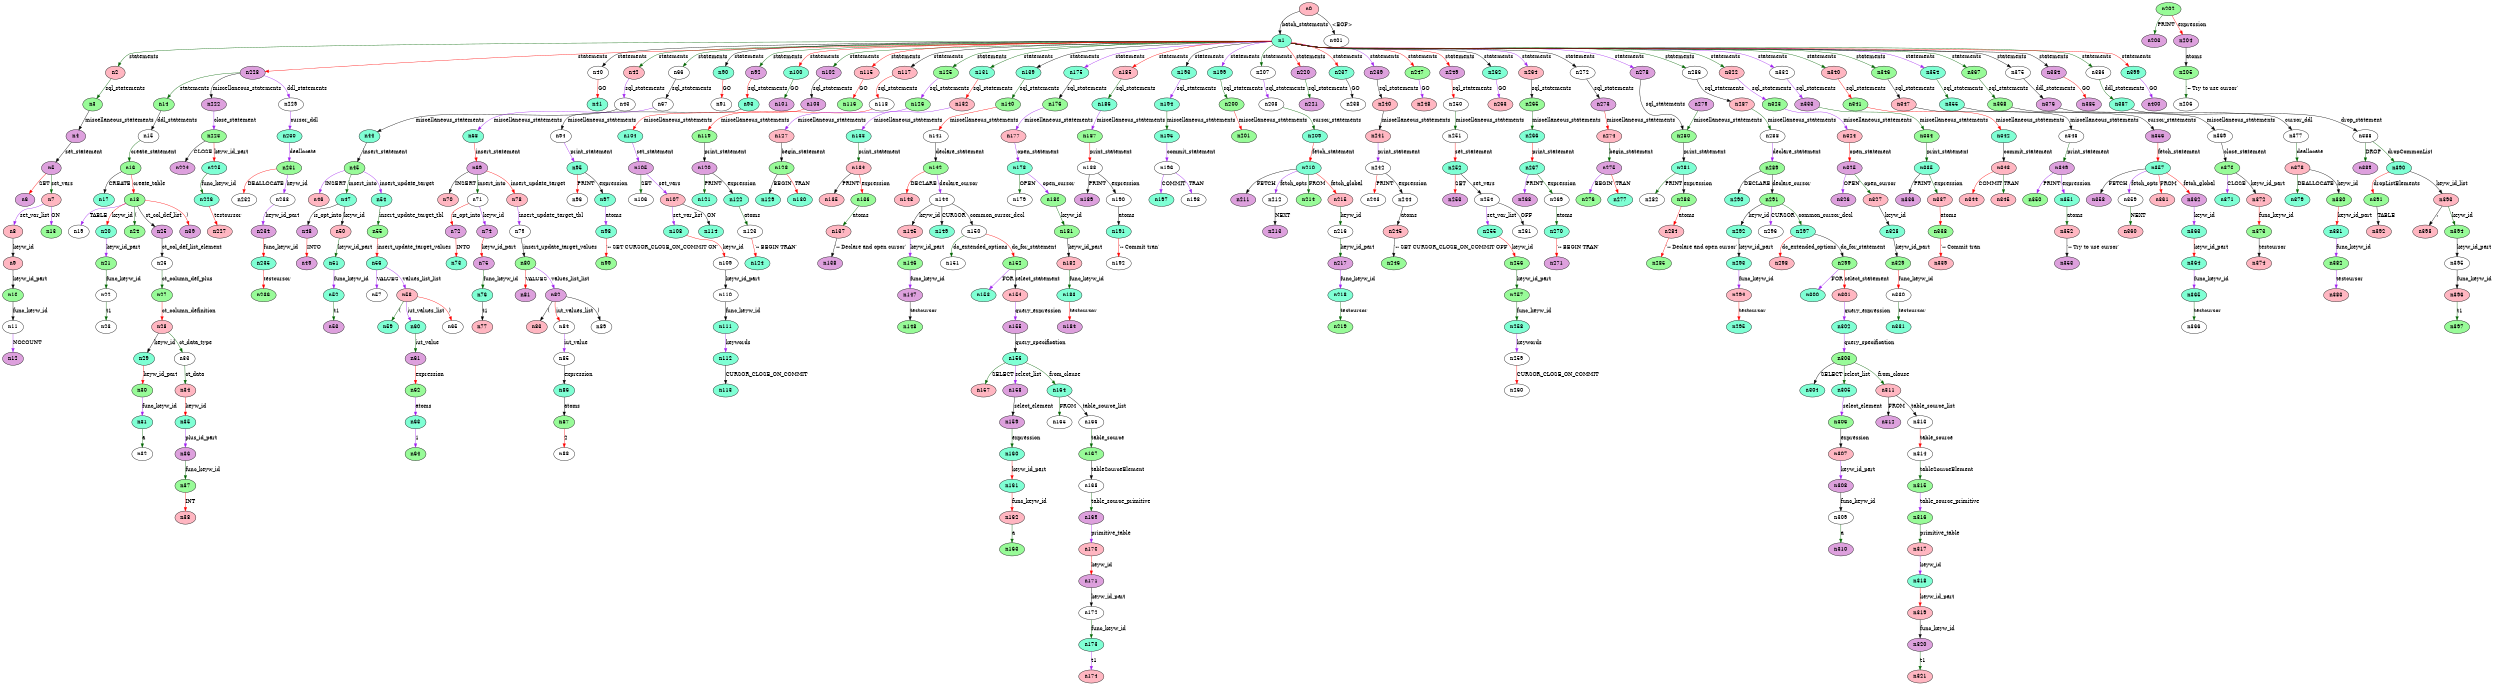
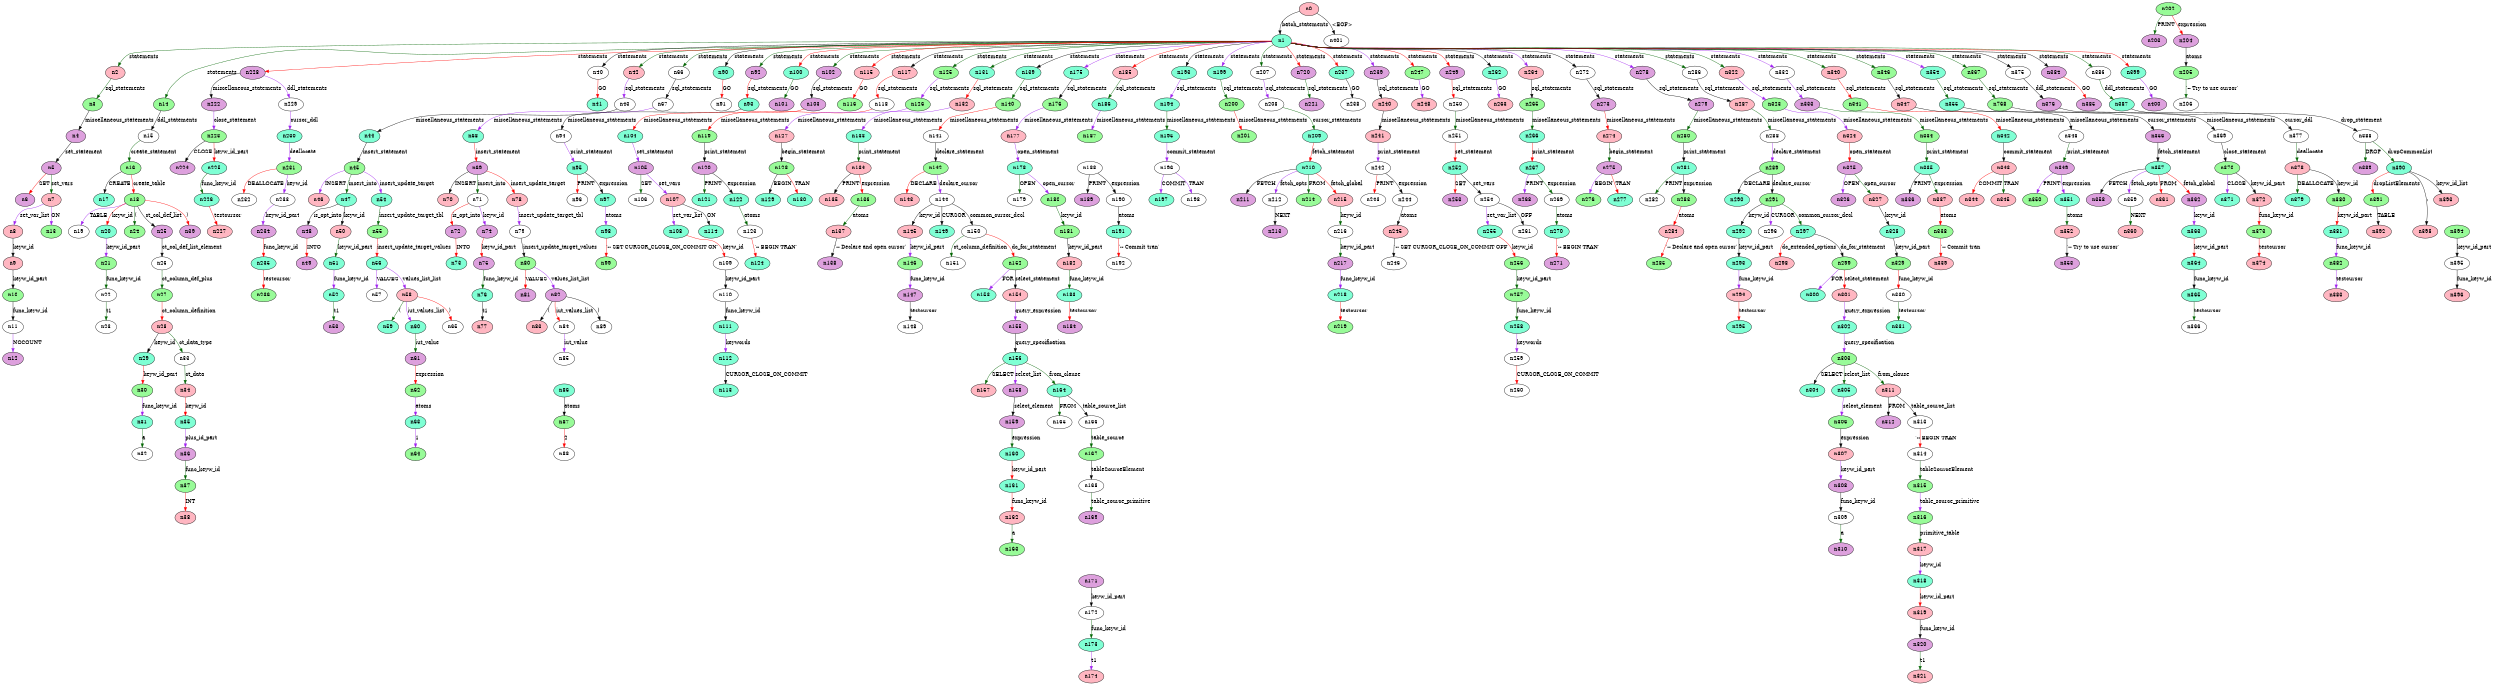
node "n220": label "n220" -> "n720"
edge "n228" -> "n14": now "n1" -> "n14"
node "n368": label "n368" -> "n768"
edge "n278" -> "n280": now "n278" -> "n279"
edge "n187" -> "n188": removed, label "print_statement"
edge "n356" -> "n357": color red -> black
edge "n393" -> "n398": now "n390" -> "n398"
edge "n393" -> "n394": removed, label "keyw_id"
edge "n373" -> "n374": color black -> red
edge "n150" -> "n151": label "dc_extended_options" -> "ct_column_definition"
node "n246": fillcolor palegreen -> white
edge "n364" -> "n365": color purple -> black
edge "n218" -> "n219": color darkgreen -> red
node "n148": fillcolor palegreen -> white
node "n397": removed
edge "n85" -> "n86": removed, label "expression"
edge "n313" -> "n314": label "table_source" -> "'-- BEGIN TRAN'"
node "n170": removed
